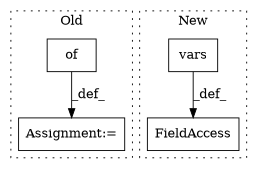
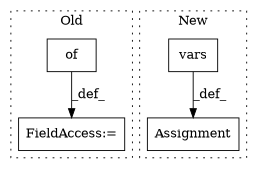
node "Assignment:=": label "Assignment:=" -> "FieldAccess:="
node "FieldAccess": label "FieldAccess" -> "Assignment"
